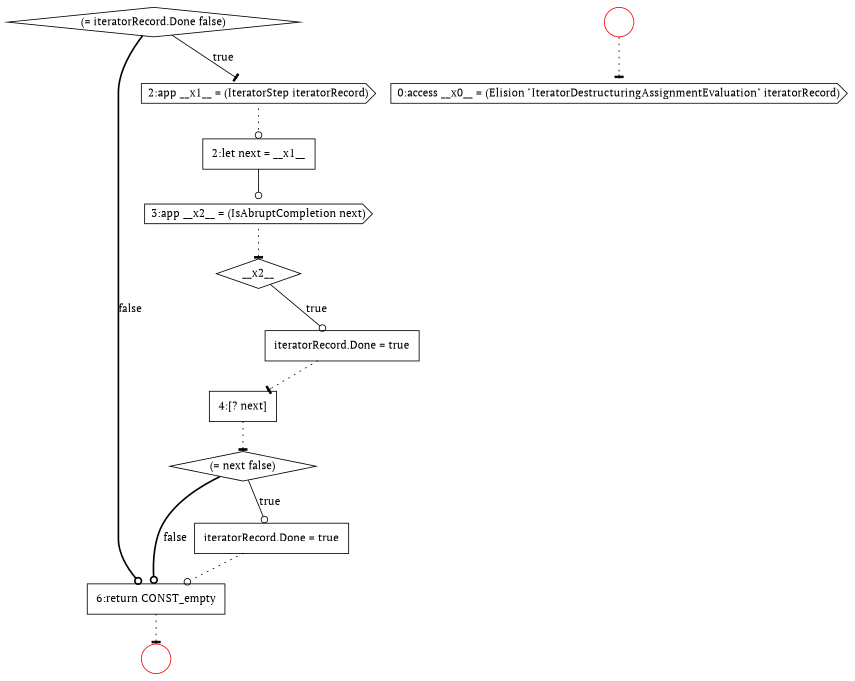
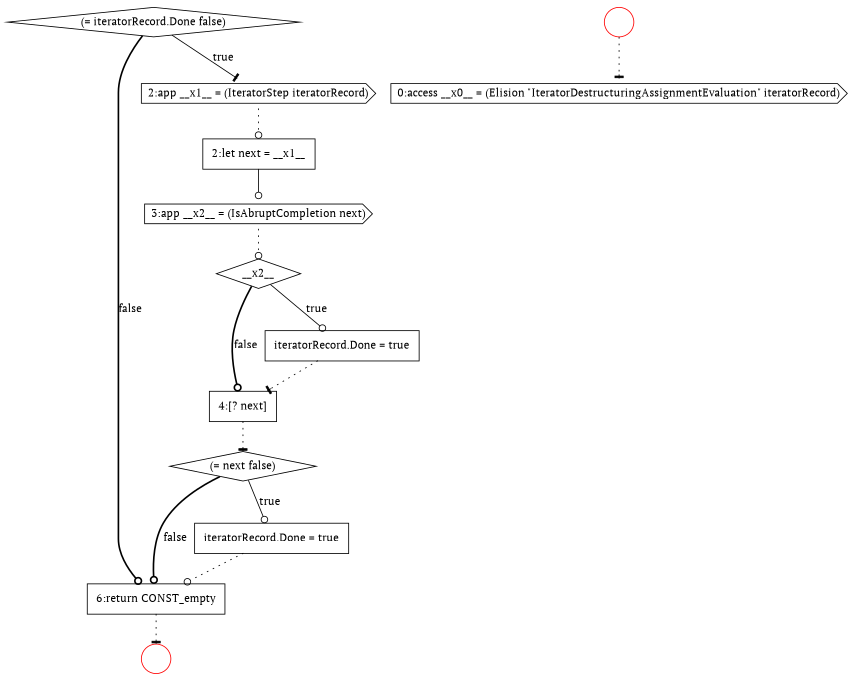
edge "3:app __x2__ = (IsAbruptCompletion next)" -> "__x2__": arrowhead tee -> odot
edge "__x2__" -> "4:[? next]": added, label "false"
